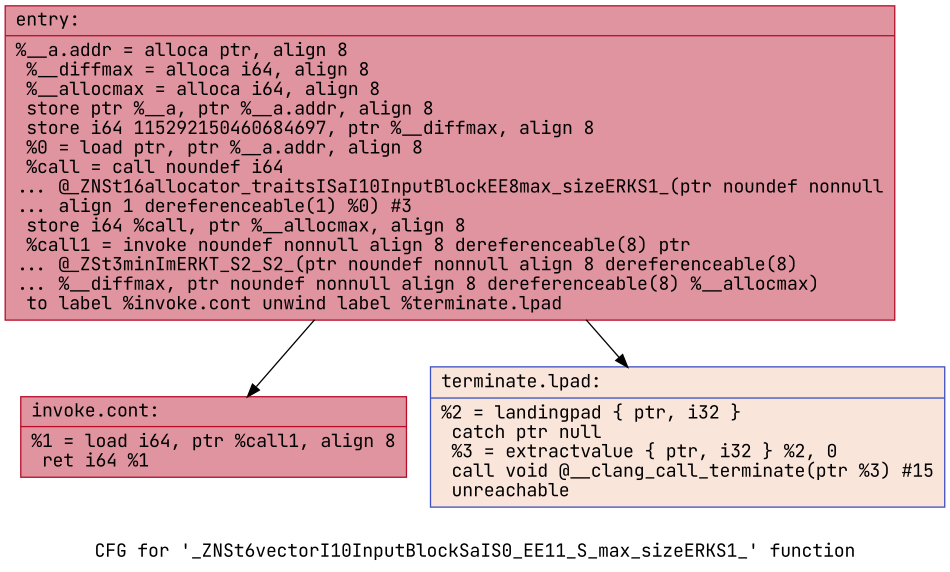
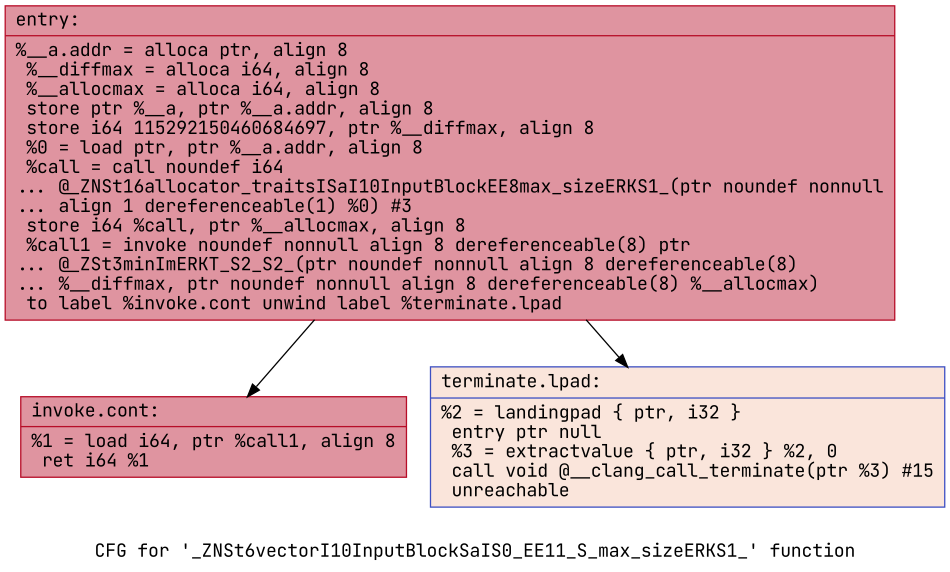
node "terminate.lpad:": text "catch ptr null" -> "entry ptr null"
